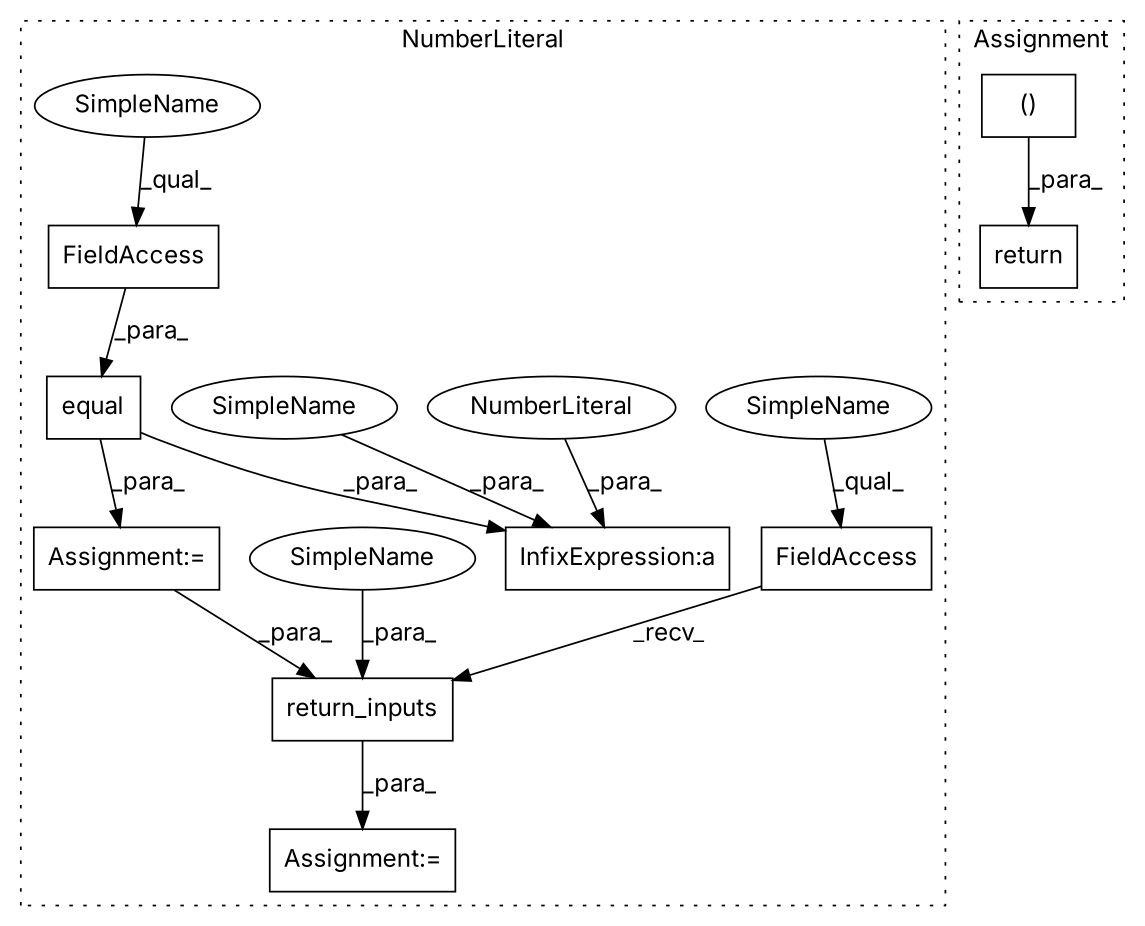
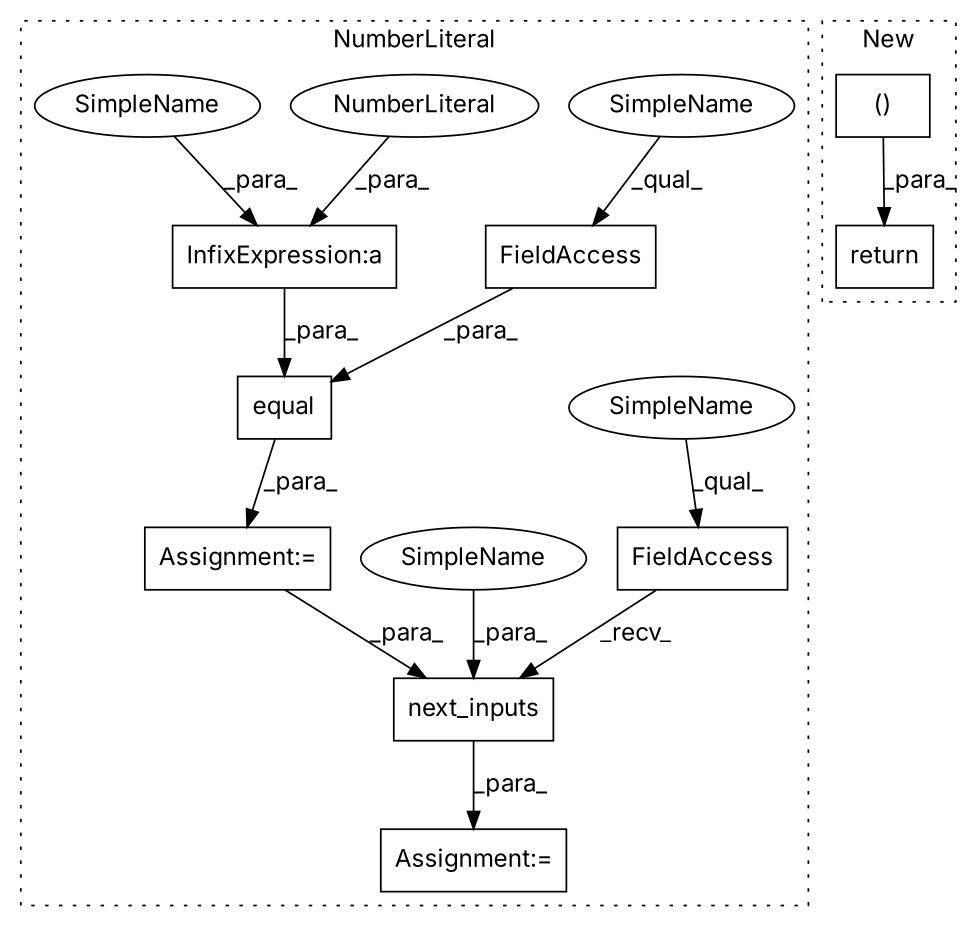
cluster "Assignment": label "Assignment" -> "New"
edge "equal" -> "InfixExpression:a": reversed
node "return_inputs": label "return_inputs" -> "next_inputs"
